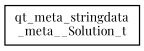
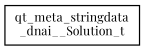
node "qt_meta_stringdata _meta__Solution_t": label "qt_meta_stringdata _meta__Solution_t" -> "qt_meta_stringdata _dnai__Solution_t"
